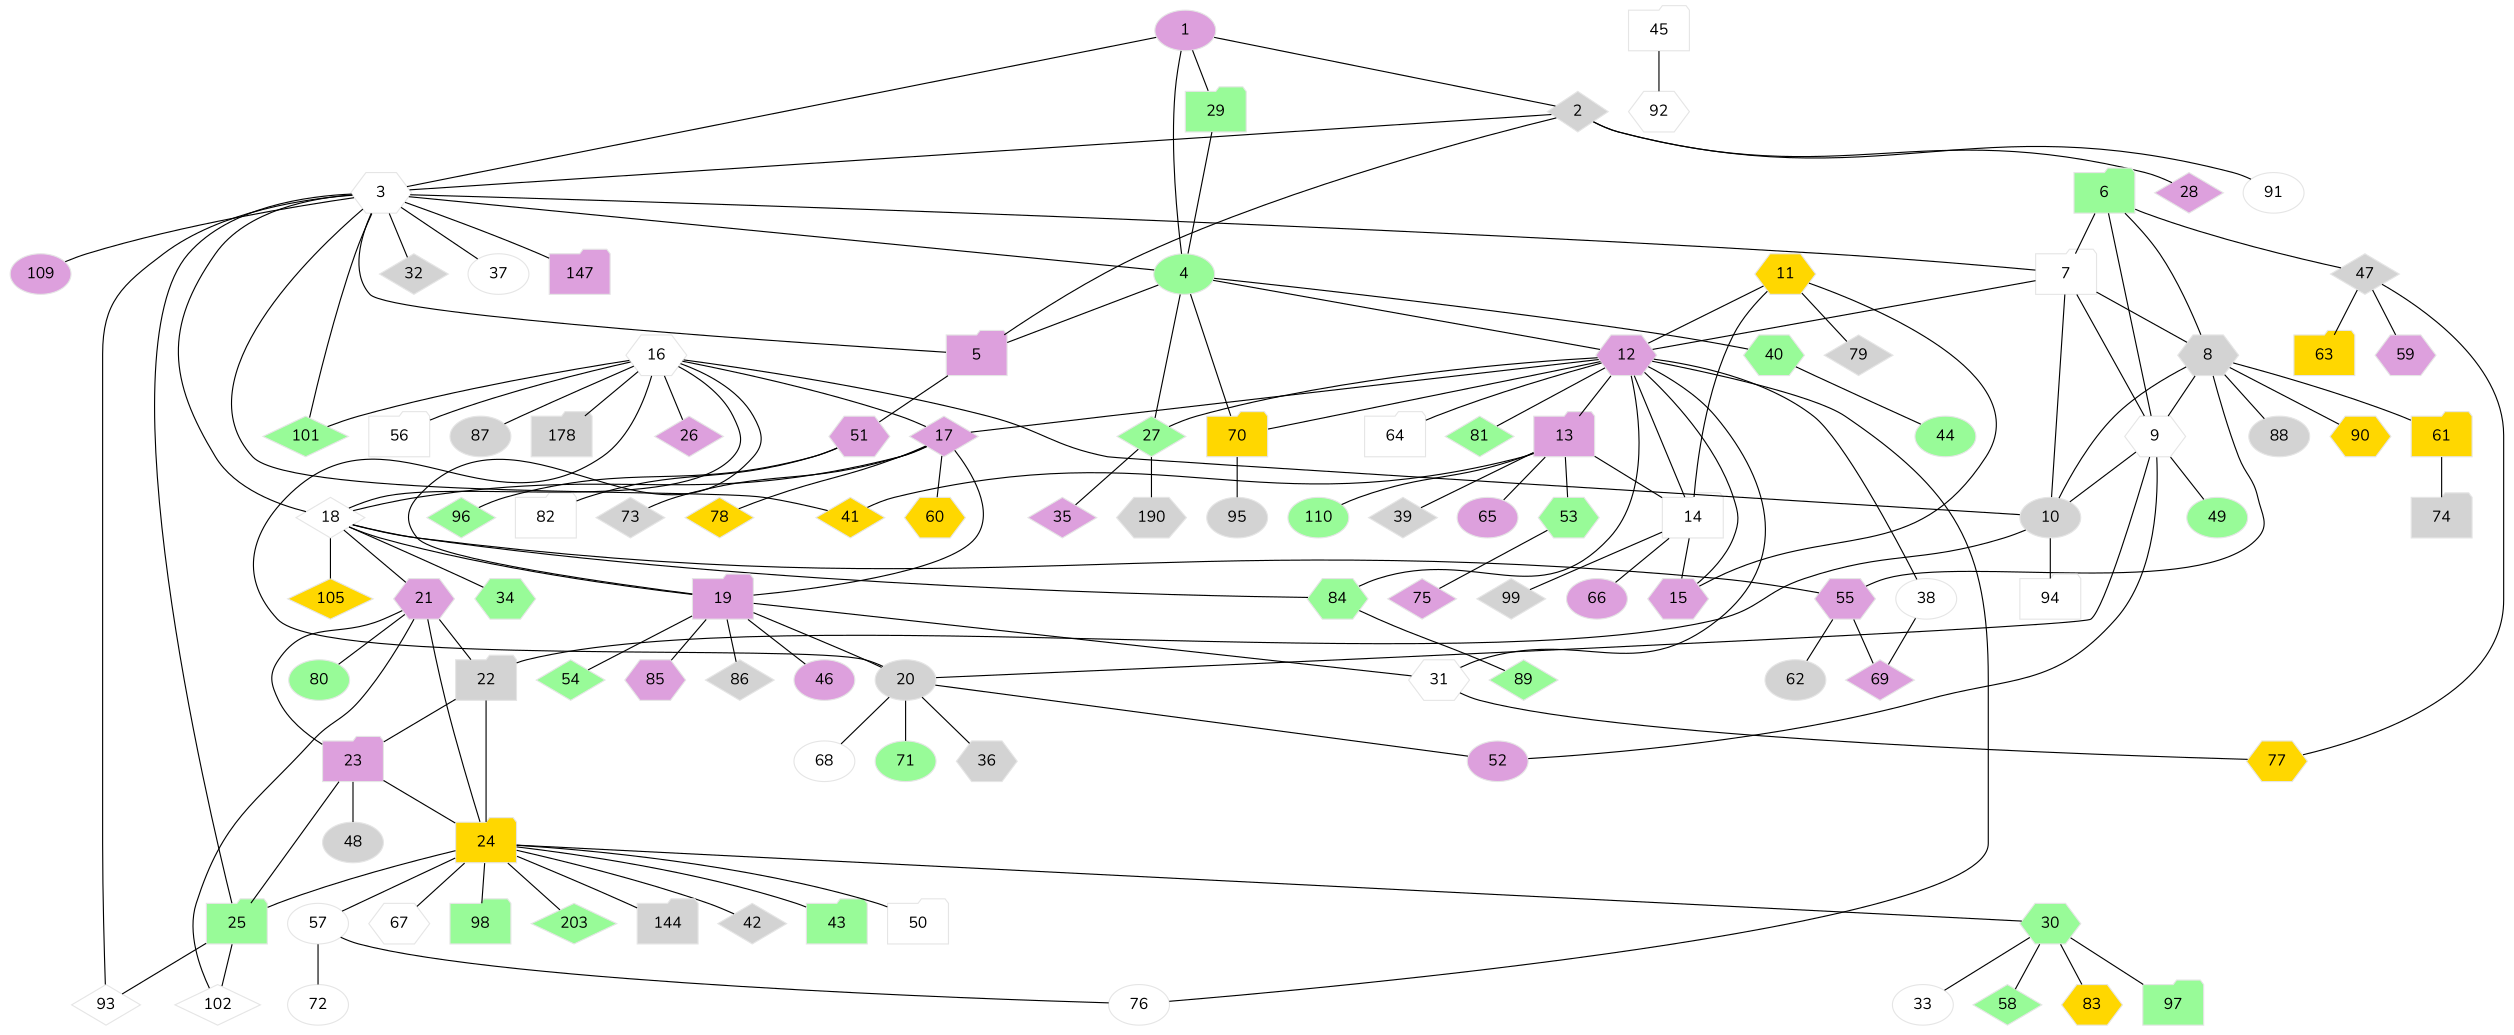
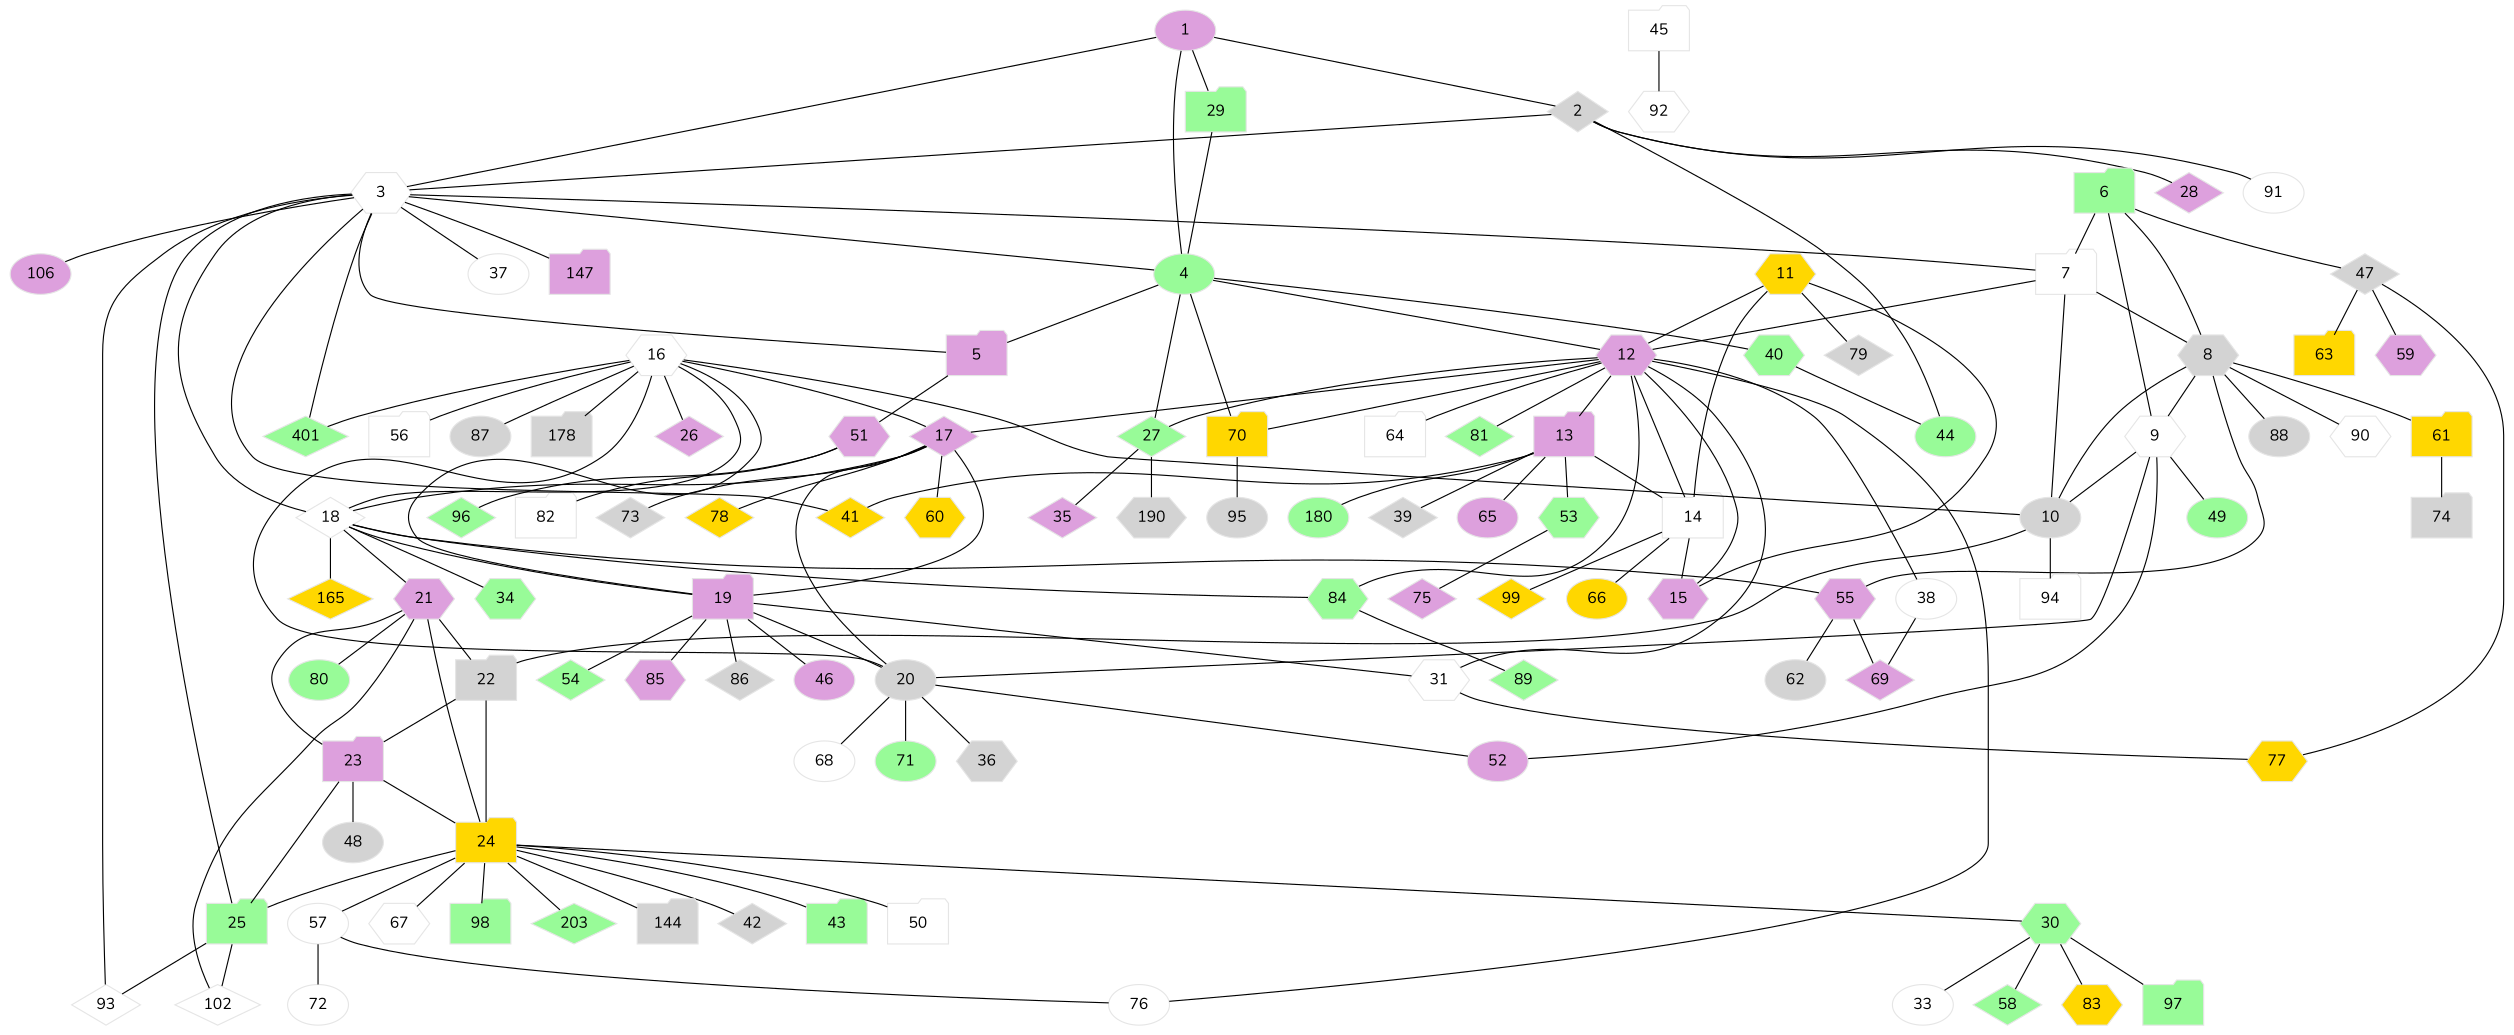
edge "2" -- "5": now "2" -- "44"
node "109": label "109" -> "106"
node "32": removed
edge "7" -- "9": removed
node "101": label "101" -> "401"
node "90": fillcolor gold -> white
node "110": label "110" -> "180"
edge "17" -- "20": added
node "105": label "105" -> "165"
node "99": fillcolor lightgrey -> gold
node "66": fillcolor plum -> gold
